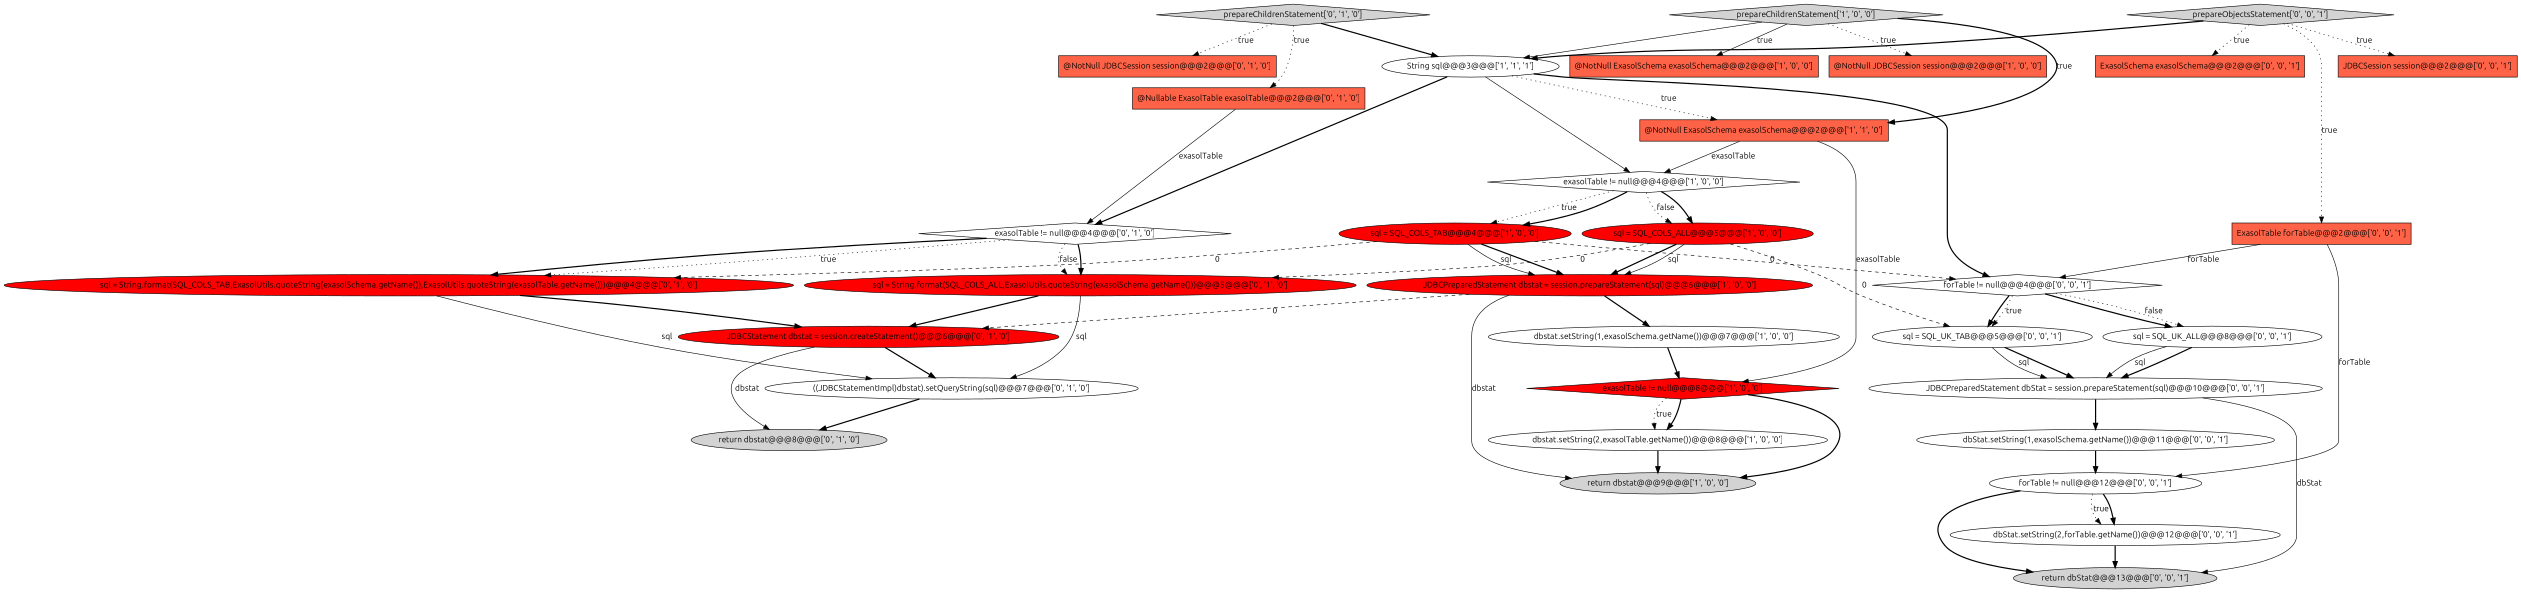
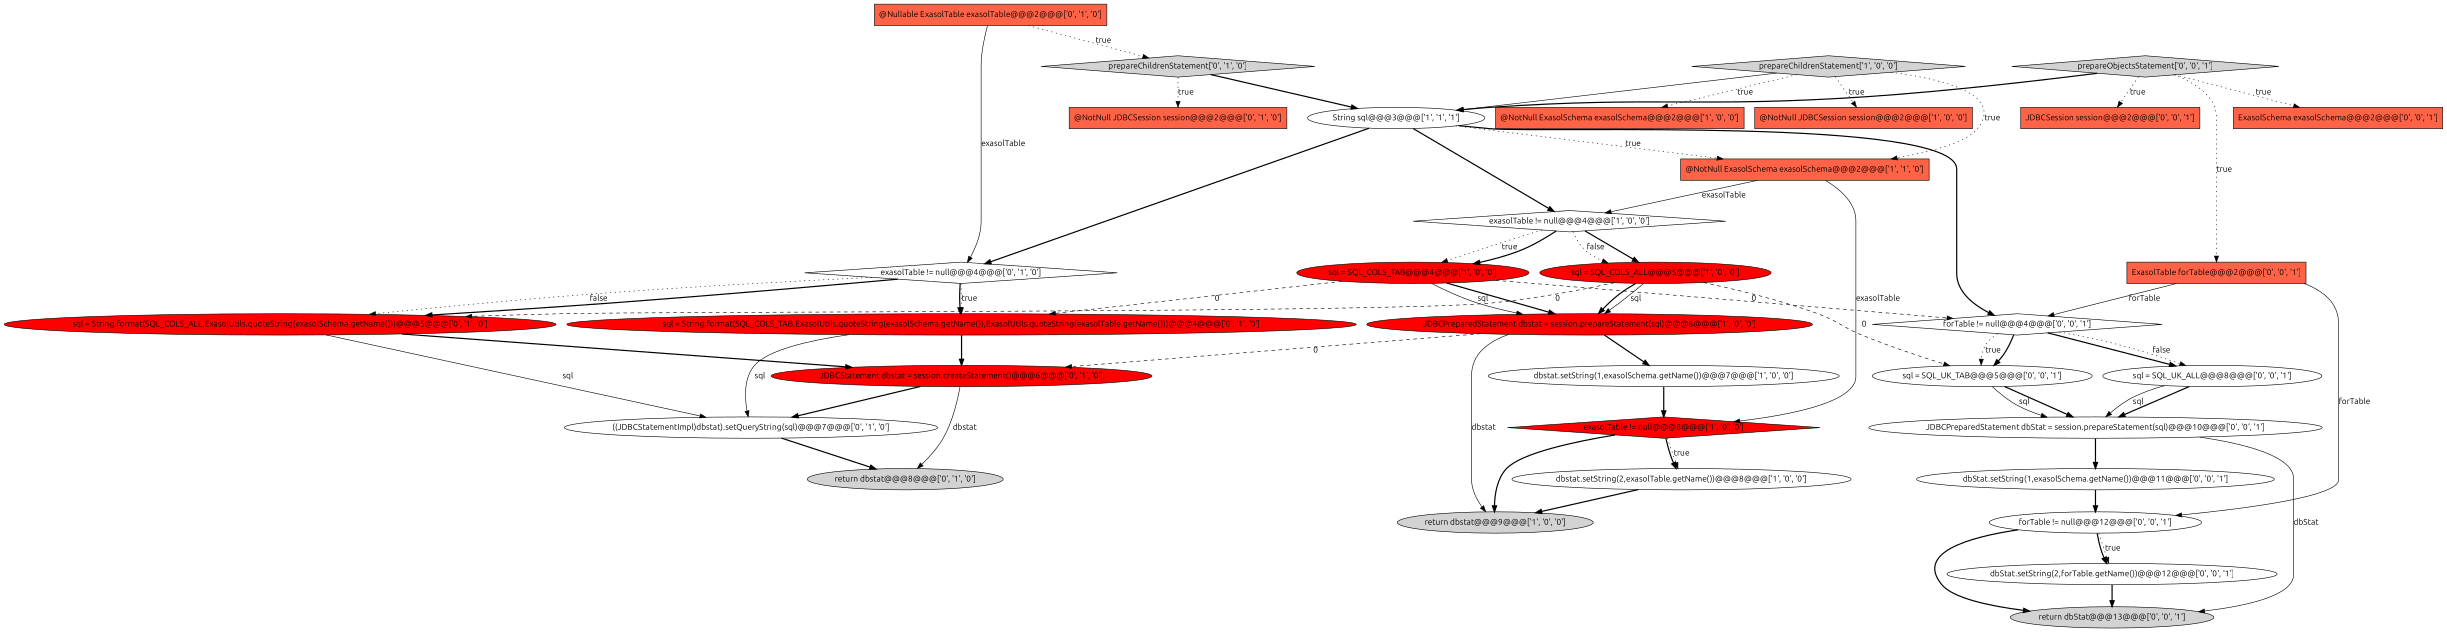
edge "prepareChildrenStatement['1', '0', '0']" -> "@NotNull ExasolSchema exasolSchema@@@2@@@['1', '0', '0']": style solid -> dotted
edge "prepareChildrenStatement['0', '1', '0']" -> "@Nullable ExasolTable exasolTable@@@2@@@['0', '1', '0']": reversed
edge "prepareChildrenStatement['1', '0', '0']" -> "@NotNull ExasolSchema exasolSchema@@@2@@@['1', '1', '0']": style bold -> dotted
edge "String sql@@@3@@@['1', '1', '1']" -> "exasolTable != null@@@4@@@['1', '0', '0']": style solid -> bold
